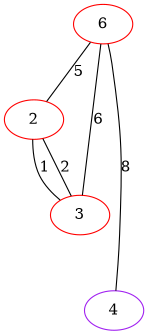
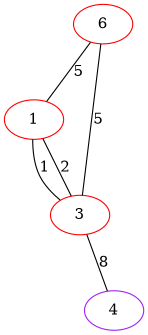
node "2": label "2" -> "1"
edge "6" -- "3": label "6" -> "5"
edge "6" -- "4": now "3" -- "4"
